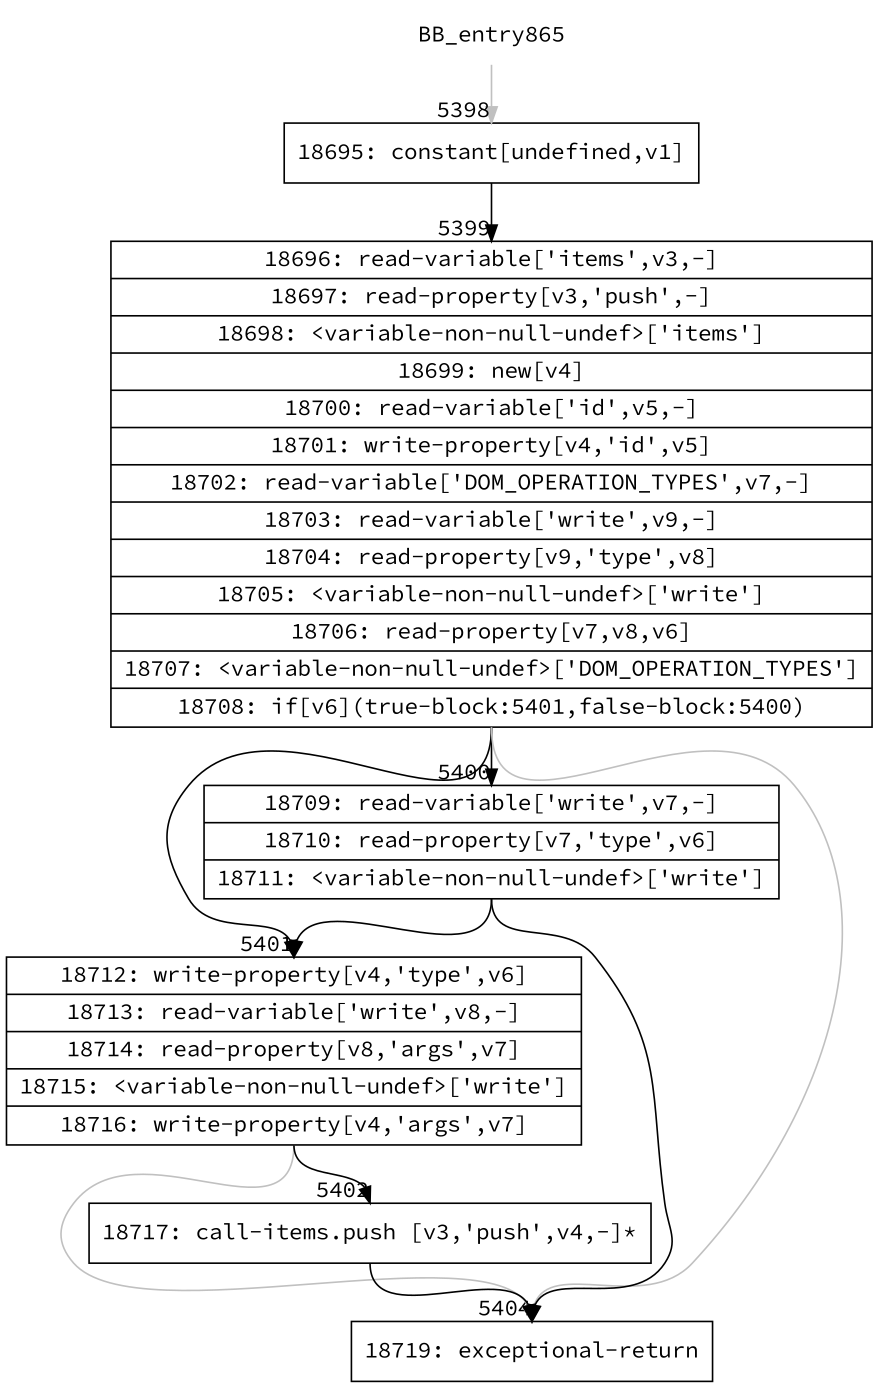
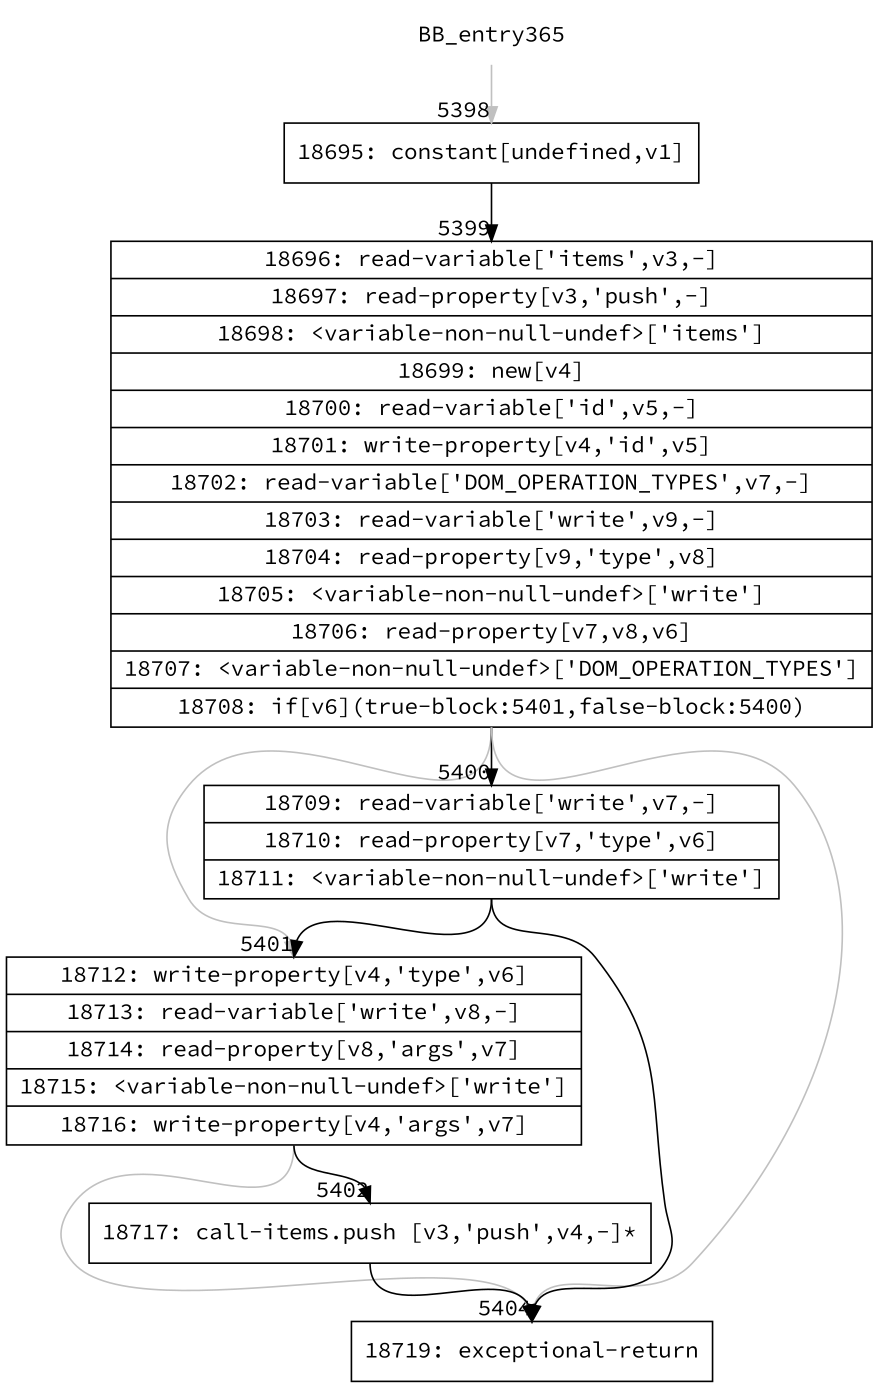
node "BB_entry865": label "BB_entry865" -> "BB_entry365"
edge "18696: read-variable['items',v3,-]" -> "18712: write-property[v4,'type',v6]": color black -> gray
